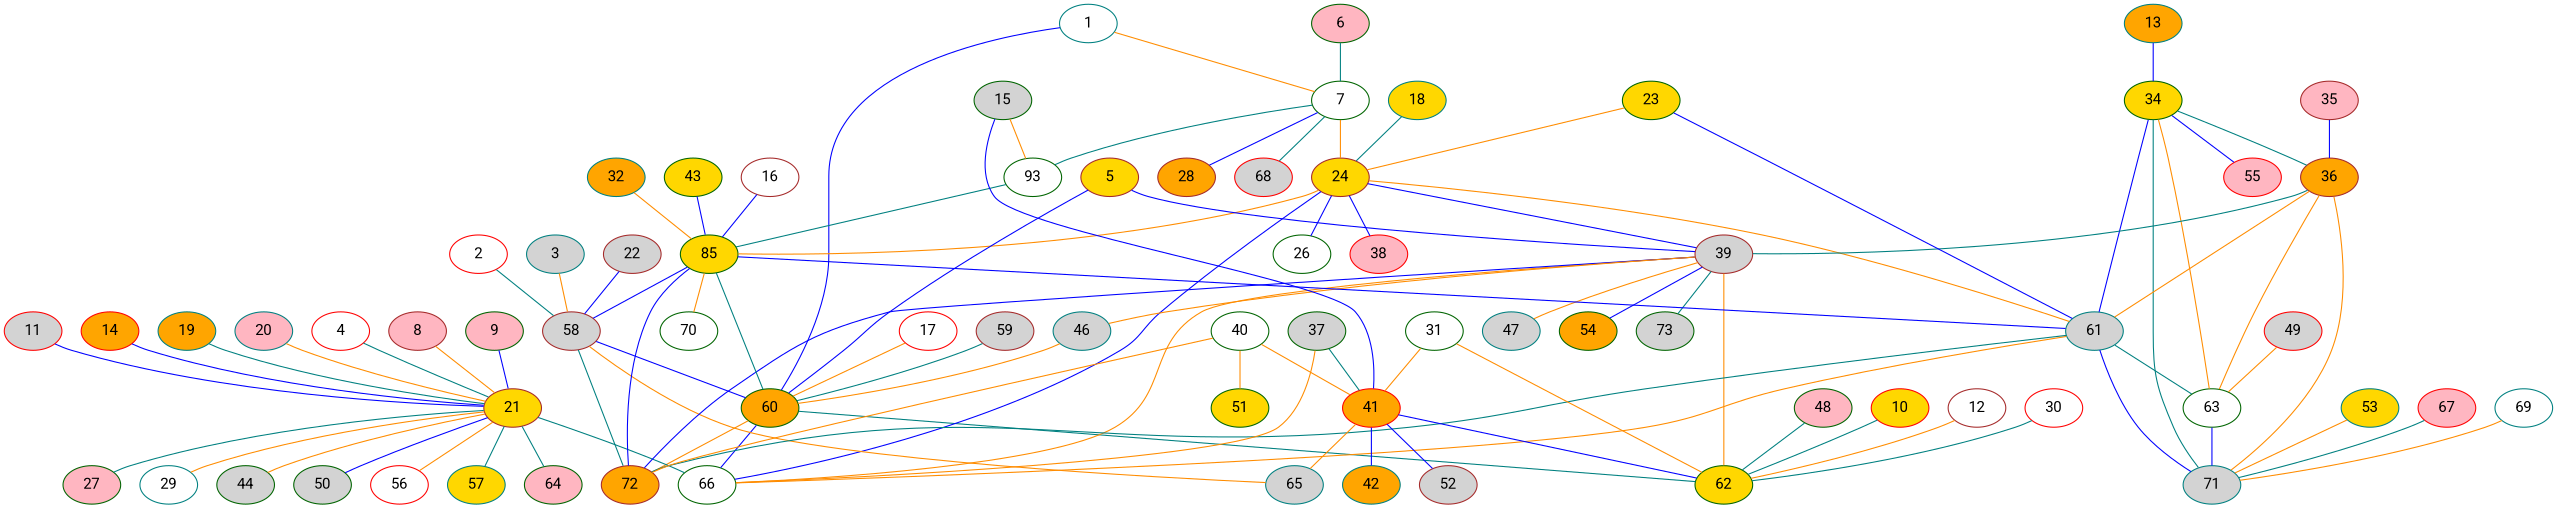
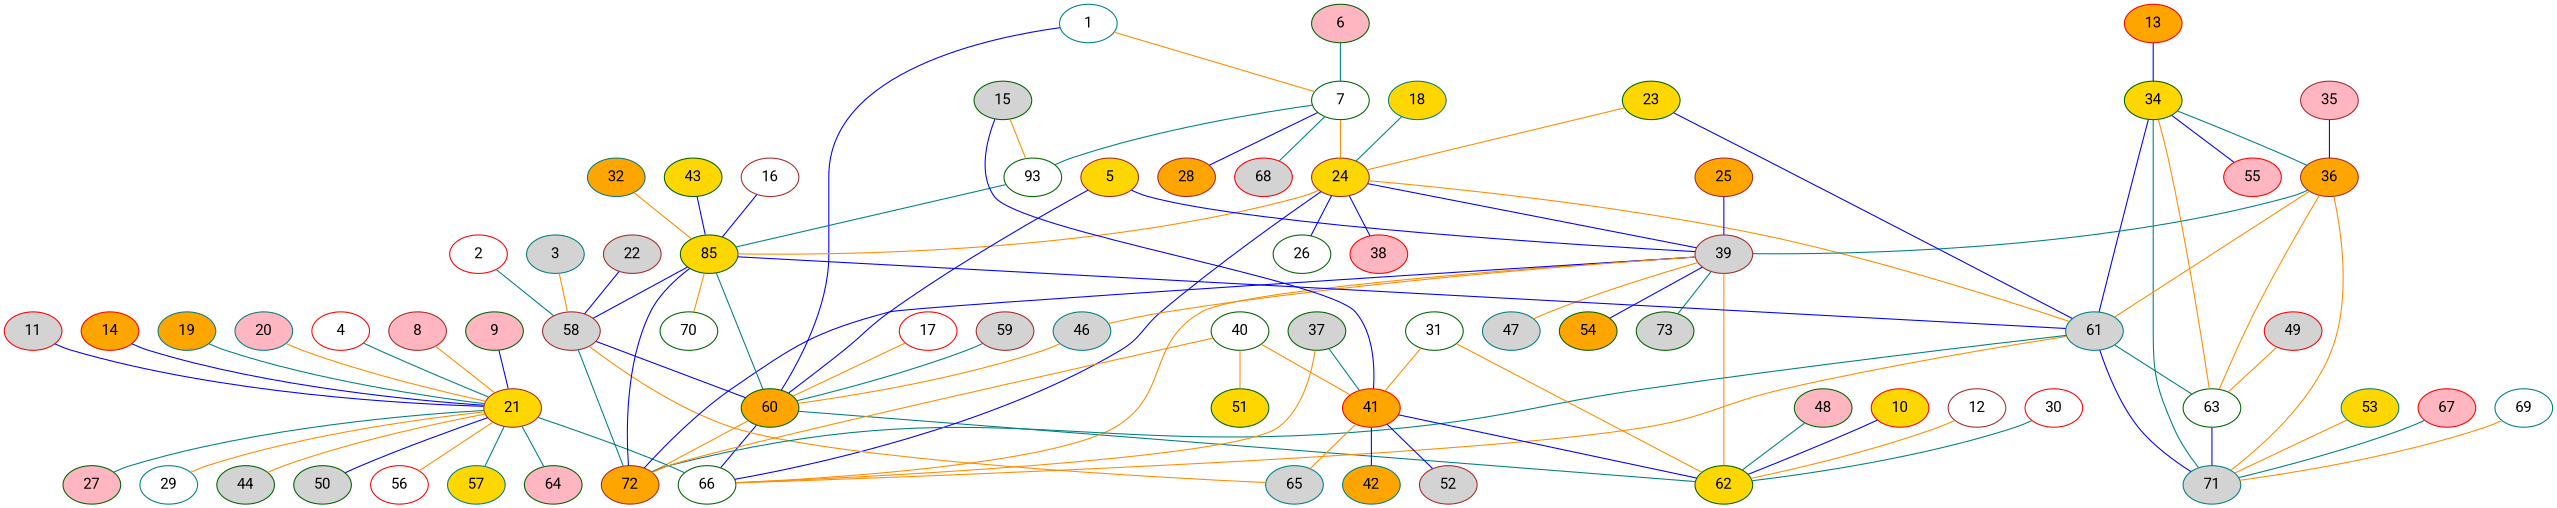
node "13": color teal -> red
node "25": added
edge "10" -- "62": color teal -> blue
